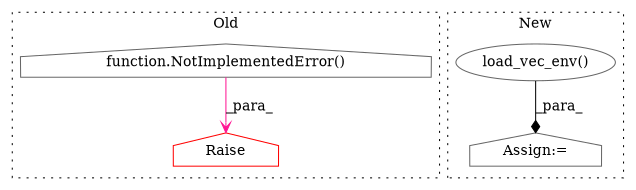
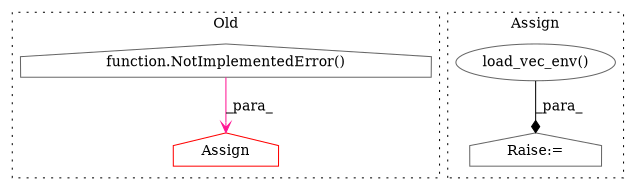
cluster "New": label "New" -> "Assign"
node "Raise": label "Raise" -> "Assign"
node "Assign:=": label "Assign:=" -> "Raise:="
